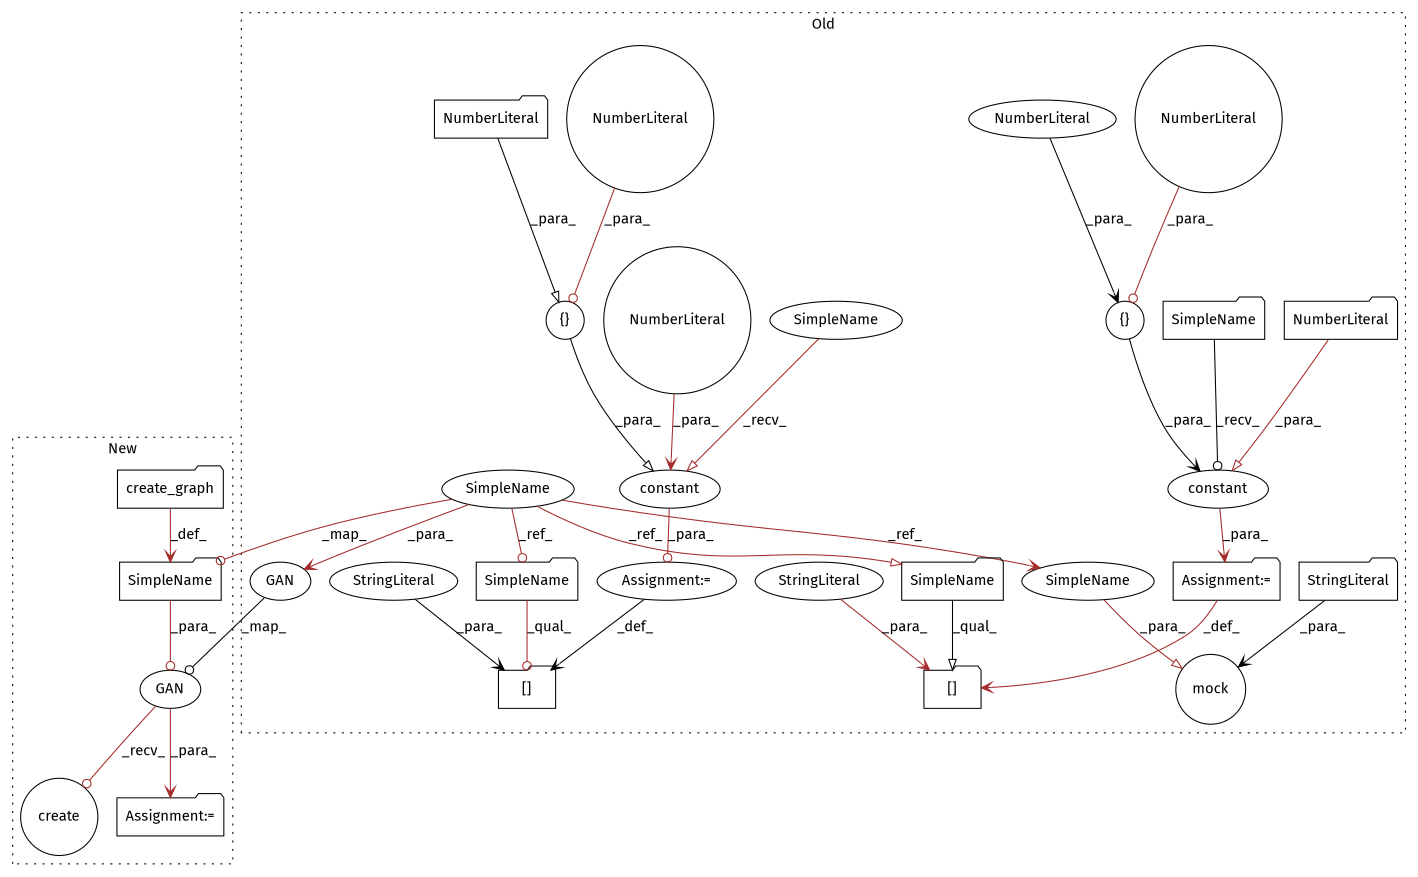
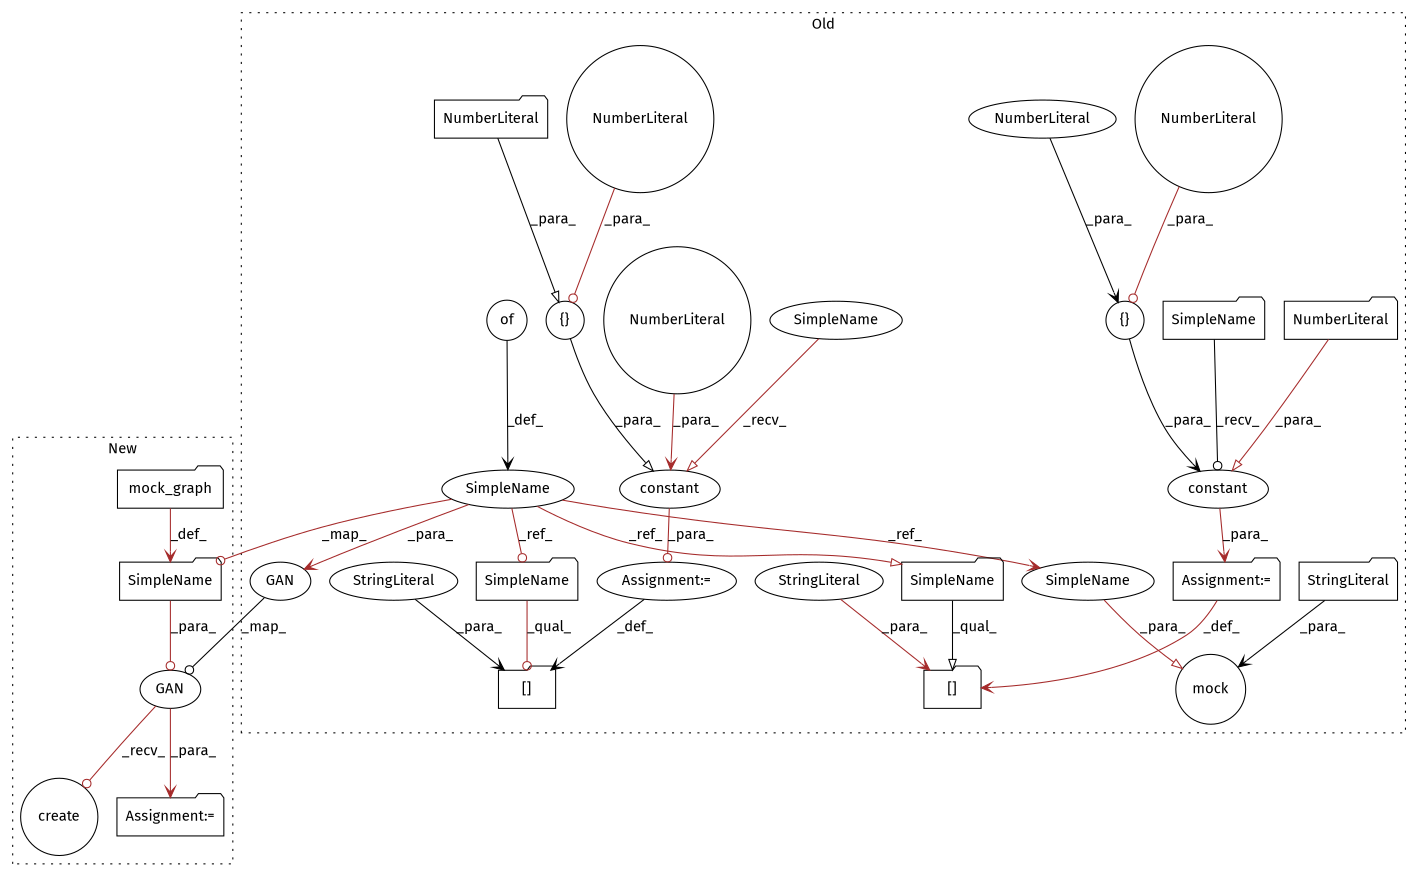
node "of": added
node "create_graph": label "create_graph" -> "mock_graph"
